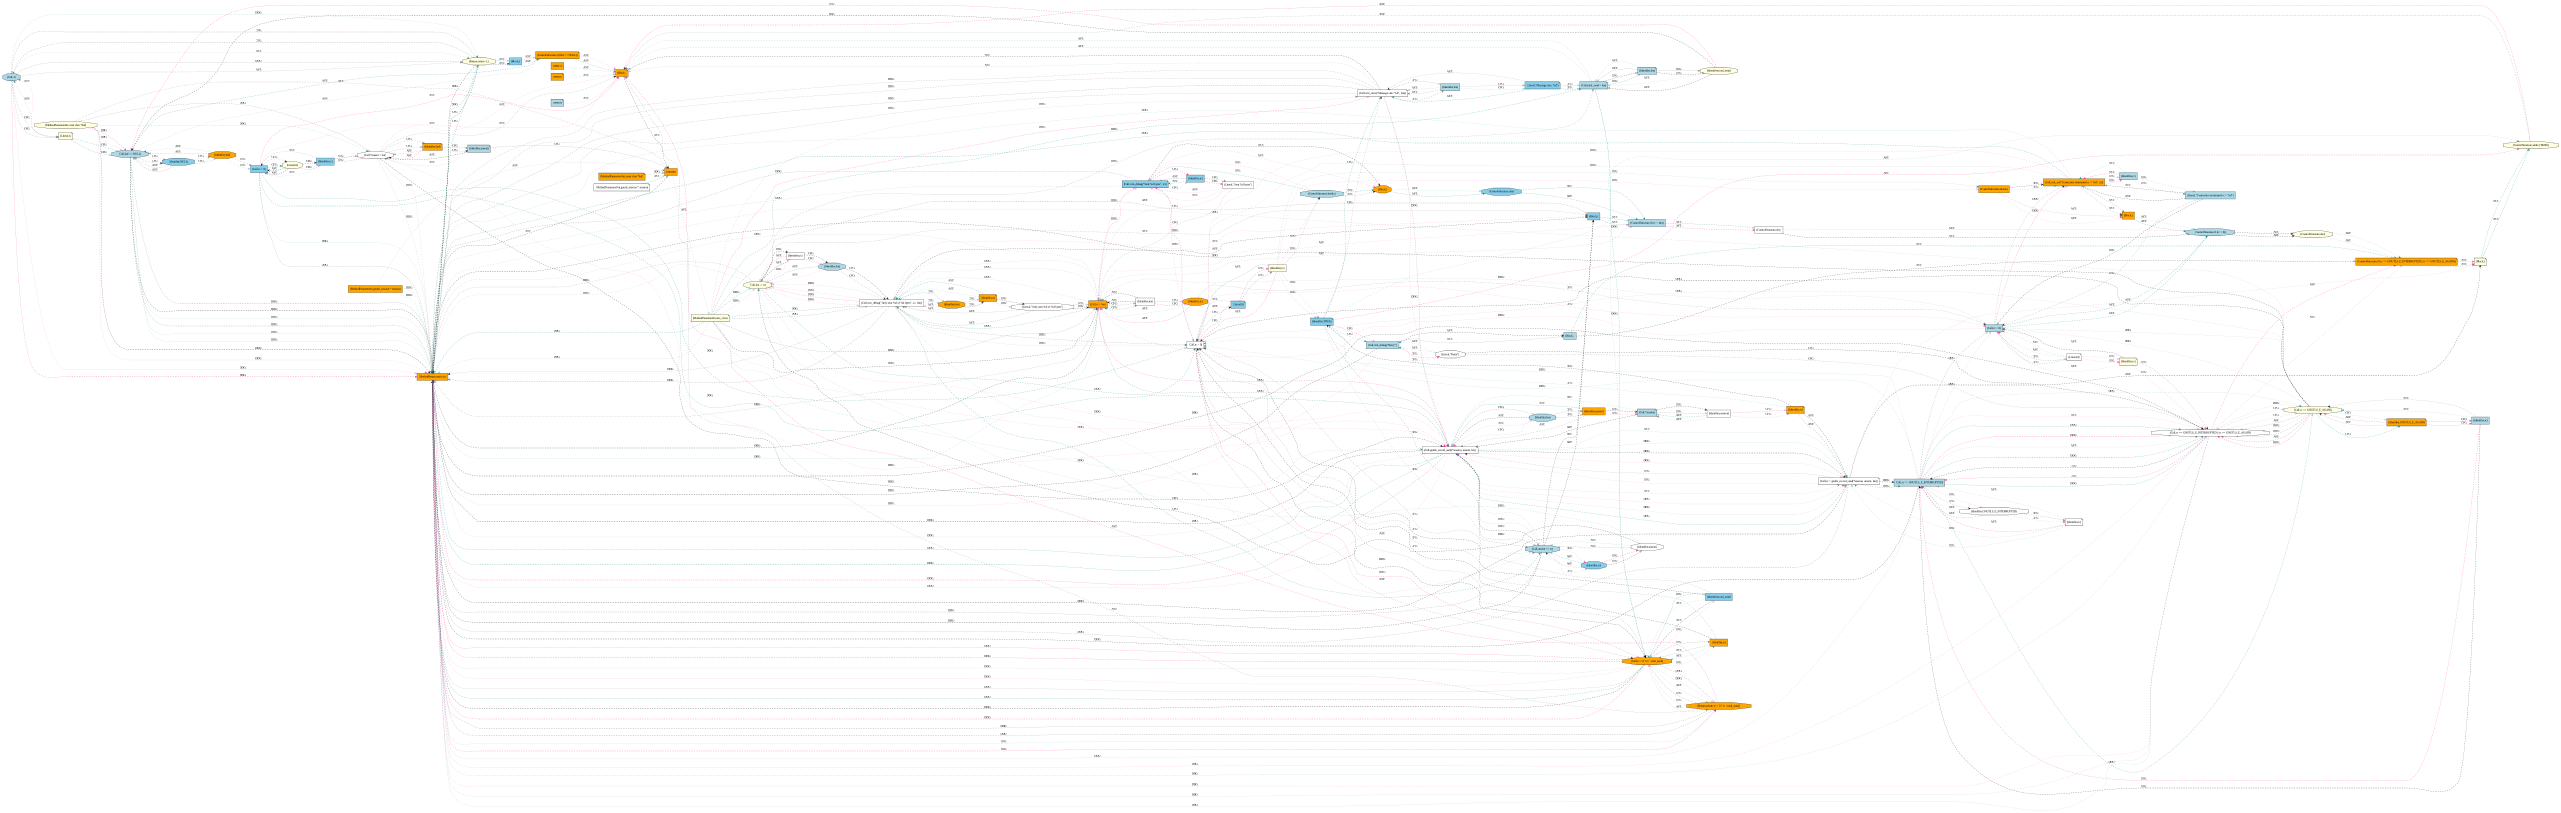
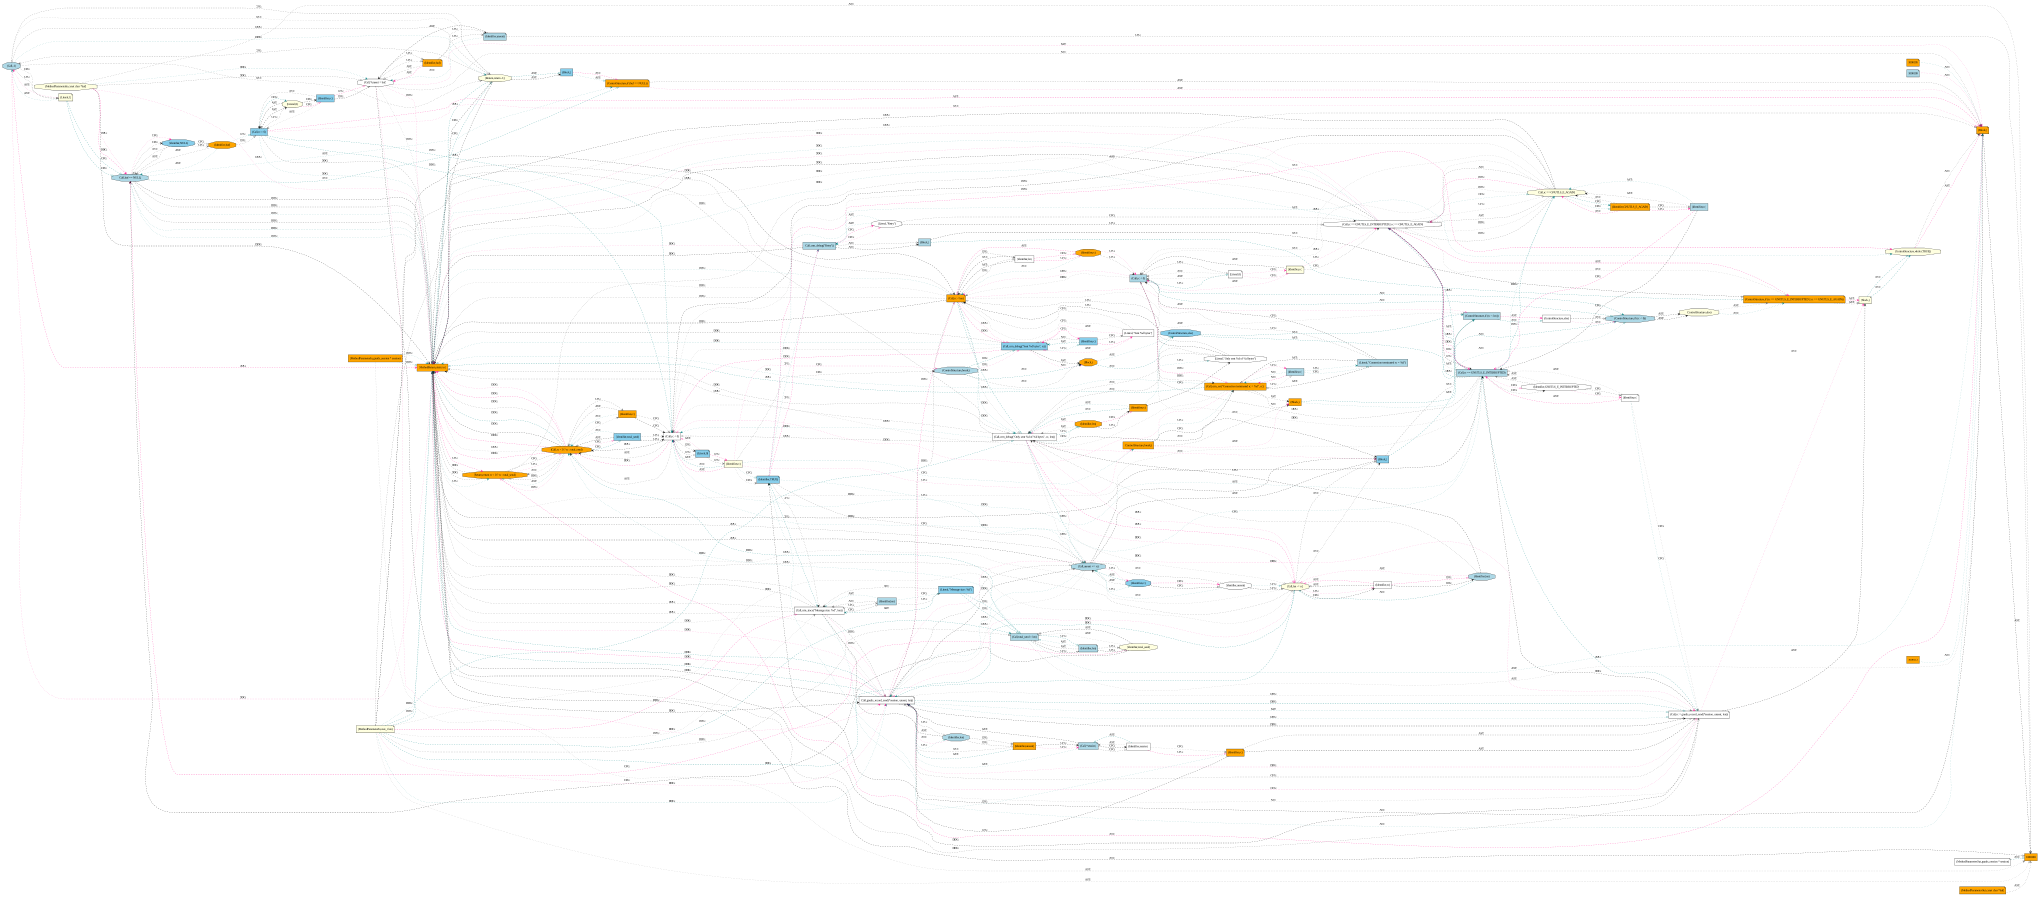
edge "(MethodParameterOut,const char *buf)" -> "1000100": label "DDG: " -> "AST: "
edge "1000100" -> "(MethodParameterIn,size_t len)": reversed
